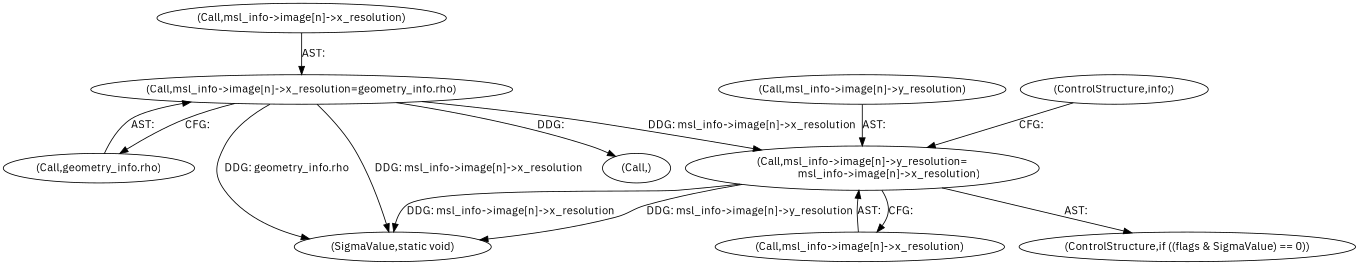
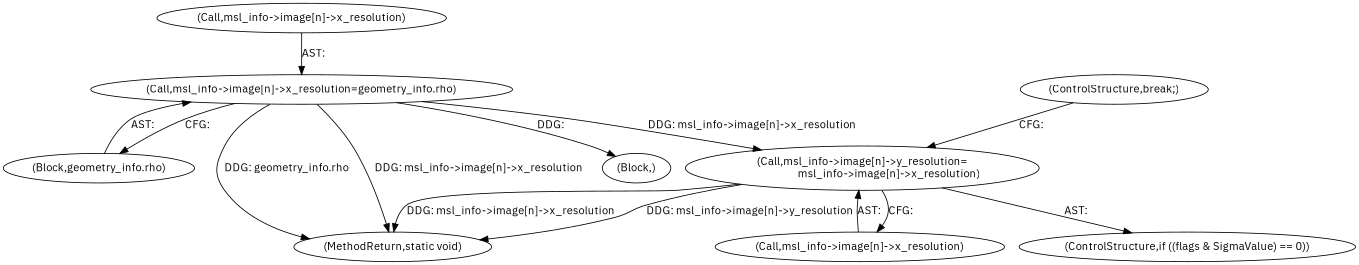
node "(Call,msl_info->image[n]->y_resolution)": removed
node "(ControlStructure,info;)": label "(ControlStructure,info;)" -> "(ControlStructure,break;)"
node "(Call,geometry_info.rho)": label "(Call,geometry_info.rho)" -> "(Block,geometry_info.rho)"
node "(Call,)": label "(Call,)" -> "(Block,)"
node "(SigmaValue,static void)": label "(SigmaValue,static void)" -> "(MethodReturn,static void)"
